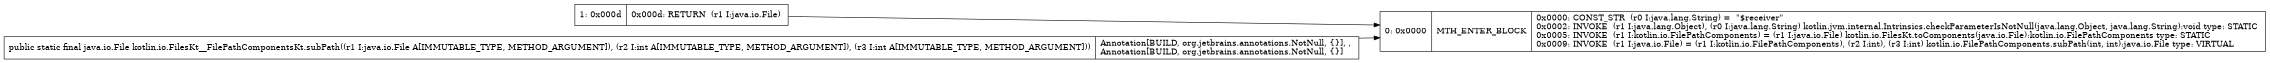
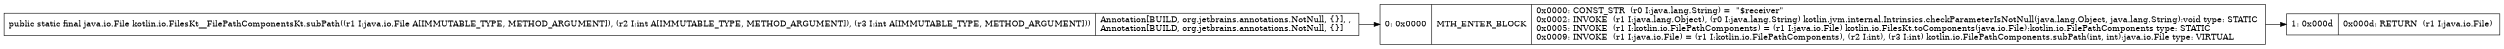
edge "1: 0x000d" -> "0: 0x0000": reversed
